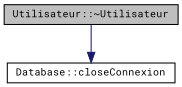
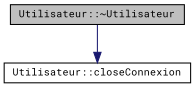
node "Database::closeConnexion": label "Database::closeConnexion" -> "Utilisateur::closeConnexion"
